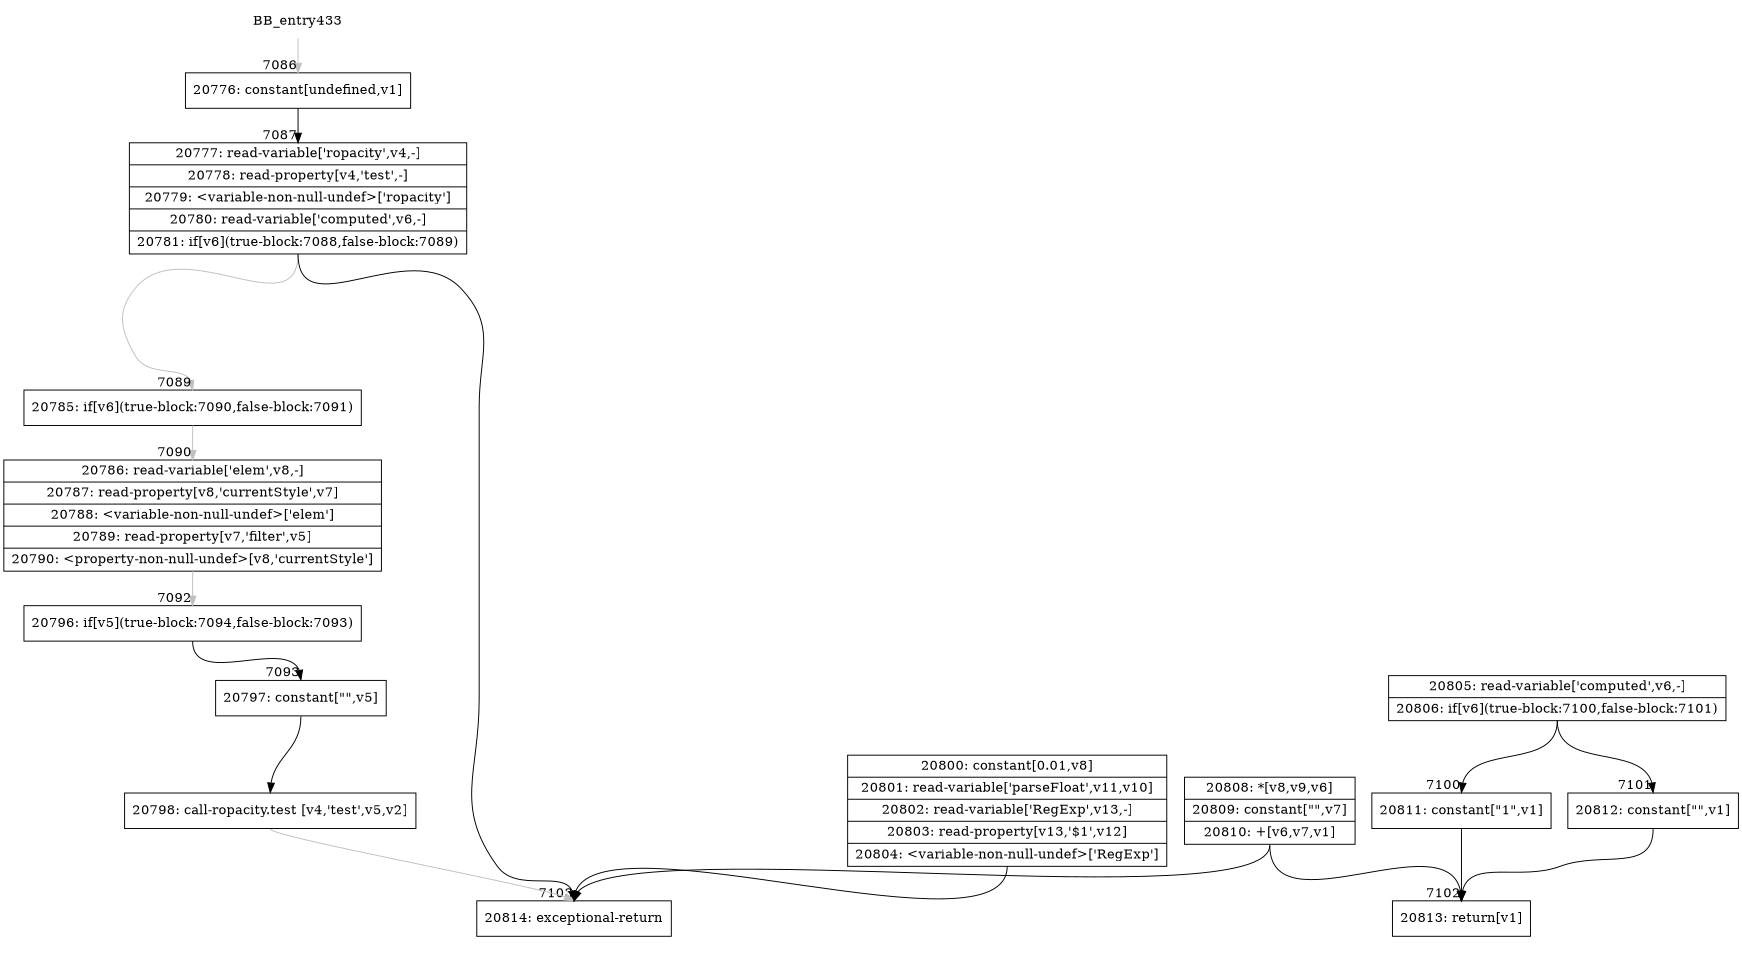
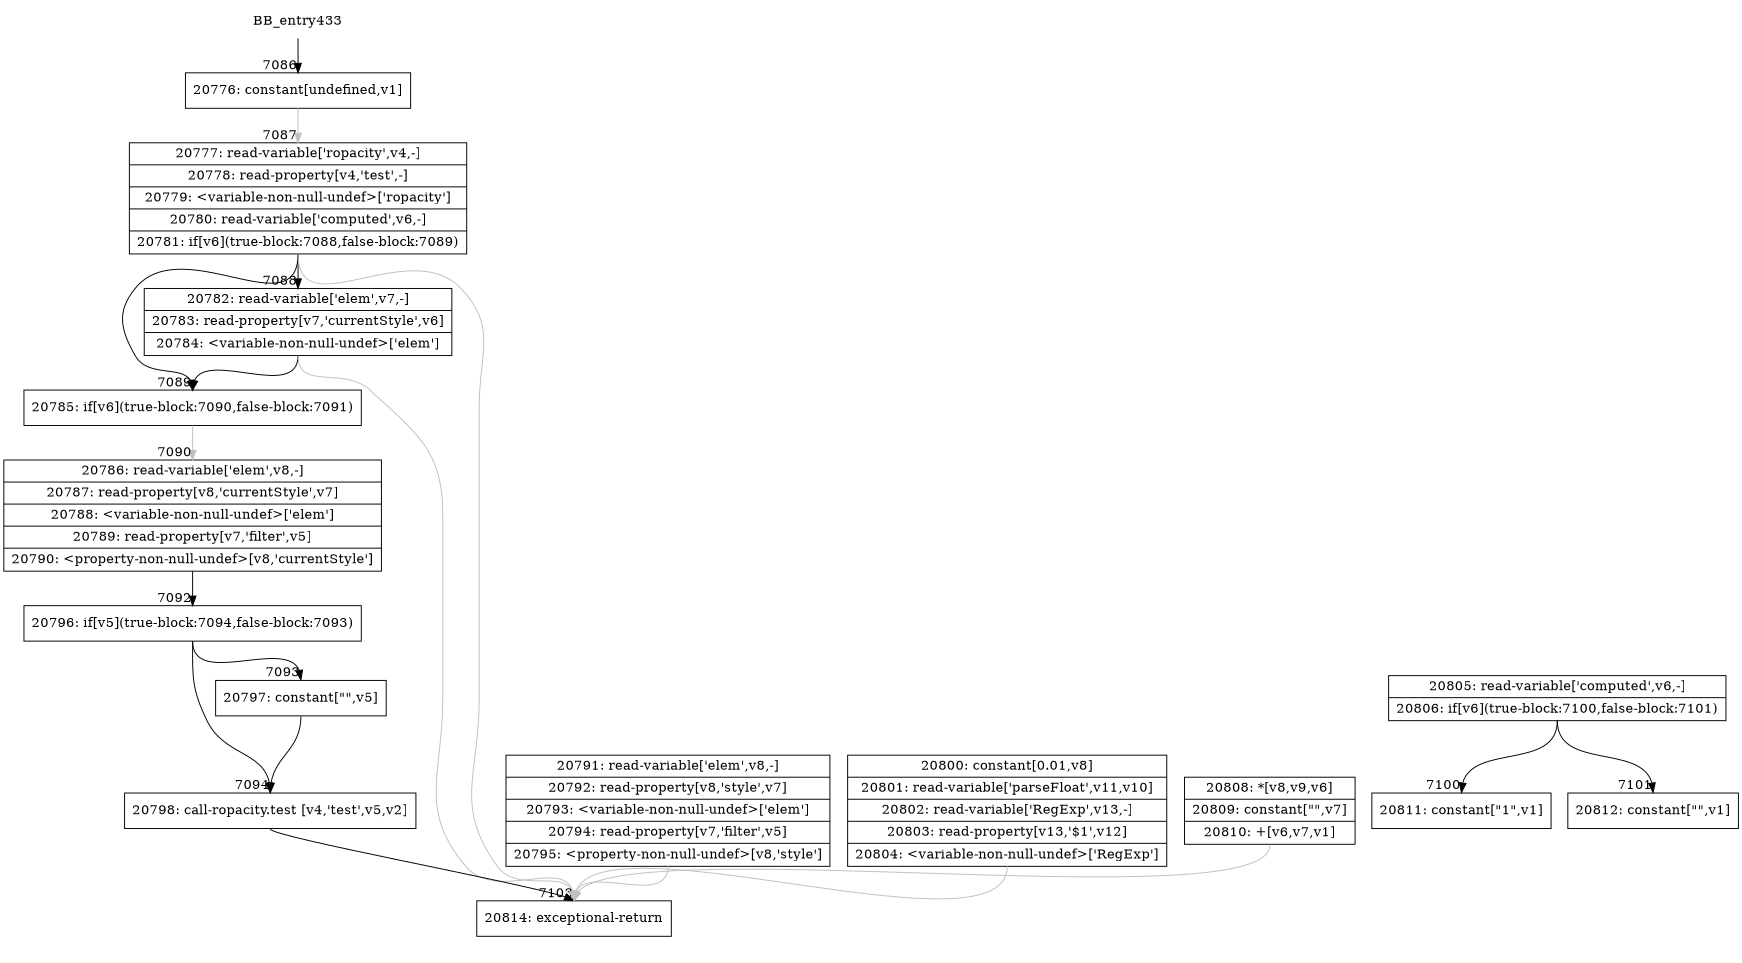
edge "BB_entry433" -> "20776: constant[undefined,v1]": color gray -> black
edge "20776: constant[undefined,v1]" -> "20777: read-variable['ropacity',v4,-]": color black -> gray
edge "20777: read-variable['ropacity',v4,-]" -> "20785: if[v6](true-block:7090,false-block:7091)": color gray -> black
node "20782: read-variable['elem',v7,-]": added
edge "20777: read-variable['ropacity',v4,-]" -> "20814: exceptional-return": color black -> gray
edge "20786: read-variable['elem',v8,-]" -> "20796: if[v5](true-block:7094,false-block:7093)": color gray -> black
edge "20796: if[v5](true-block:7094,false-block:7093)" -> "20798: call-ropacity.test [v4,'test',v5,v2]": added
node "20791: read-variable['elem',v8,-]": added
edge "20798: call-ropacity.test [v4,'test',v5,v2]" -> "20814: exceptional-return": color gray -> black
edge "20808: *[v8,v9,v6]" -> "20814: exceptional-return": color black -> gray
edge "20800: constant[0.01,v8]" -> "20814: exceptional-return": color black -> gray
node "20813: return[v1]": removed
